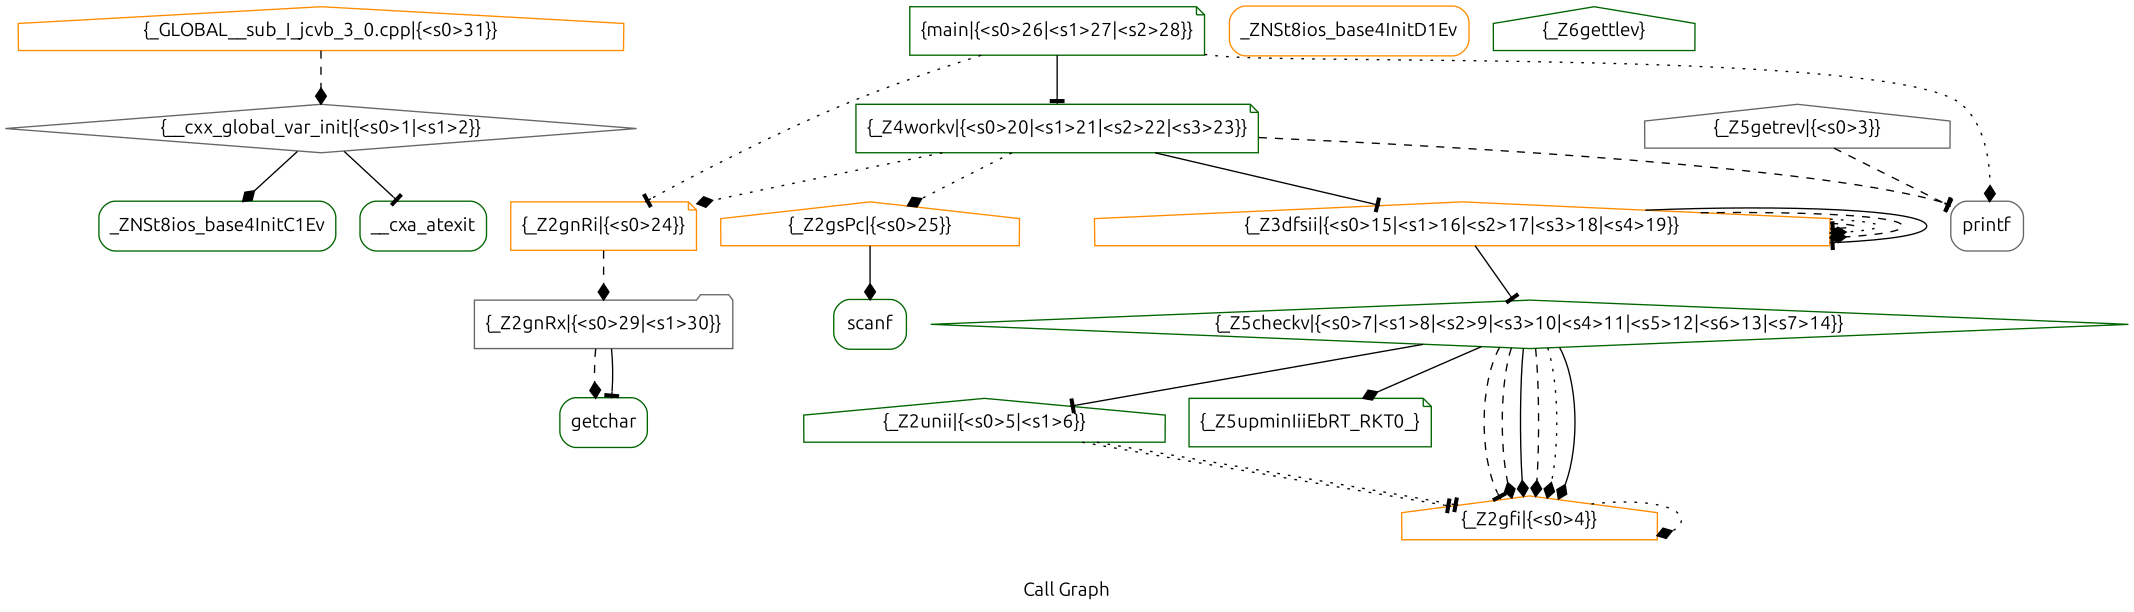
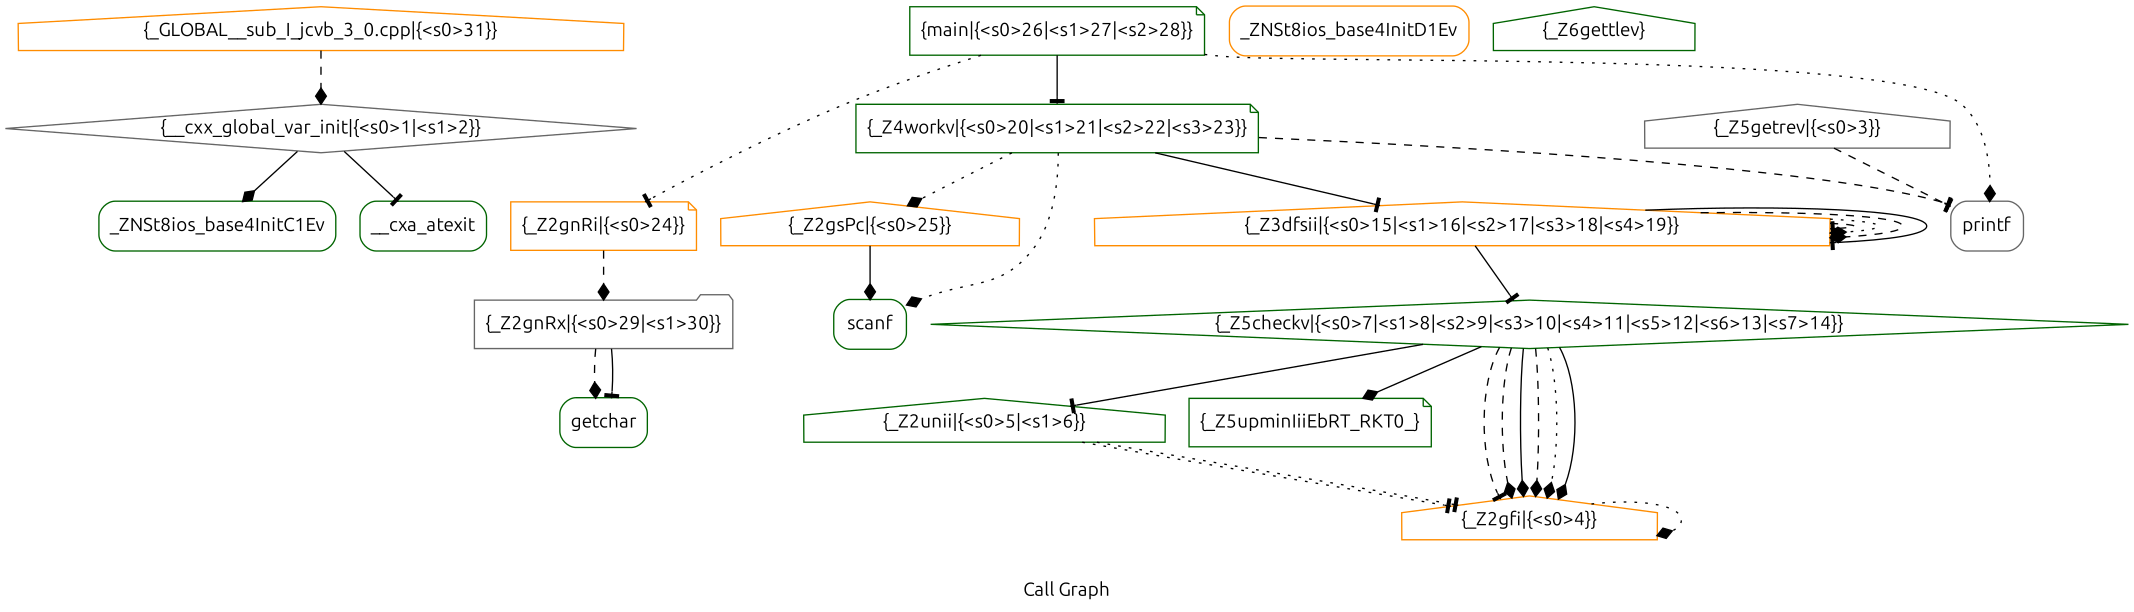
edge "{_Z4workv|{<s0>20|<s1>21|<s2>22|<s3>23}}" -> "{_Z2gnRi|{<s0>24}}": now "{_Z4workv|{<s0>20|<s1>21|<s2>22|<s3>23}}" -> "scanf"
